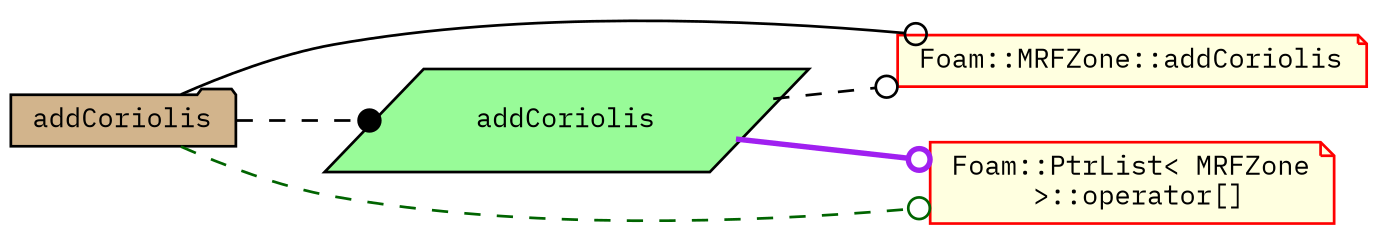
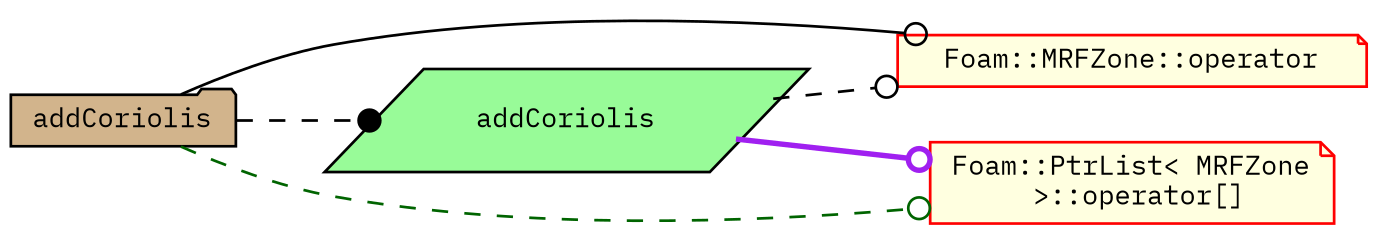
node "Foam::MRFZone::addCoriolis": label "Foam::MRFZone::addCoriolis" -> "Foam::MRFZone::operator"
